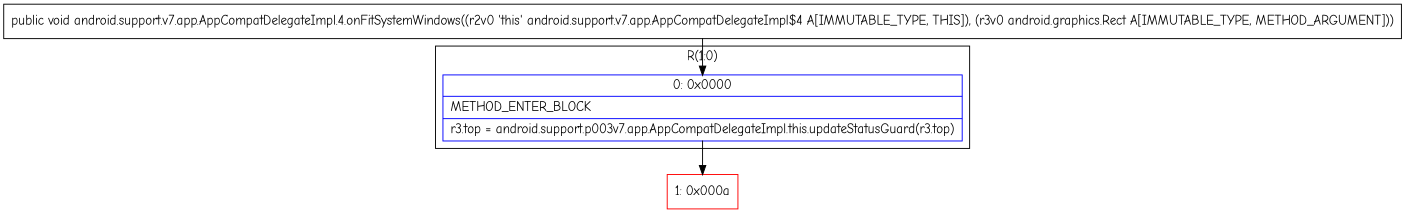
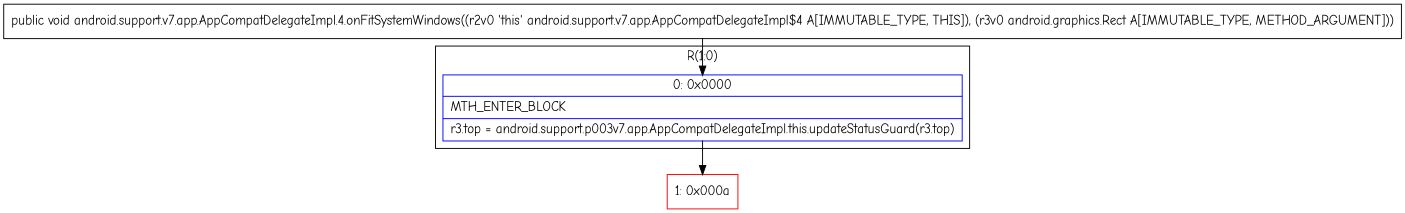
node "0: 0x0000": text "METHOD_ENTER_BLOCK" -> "MTH_ENTER_BLOCK"
